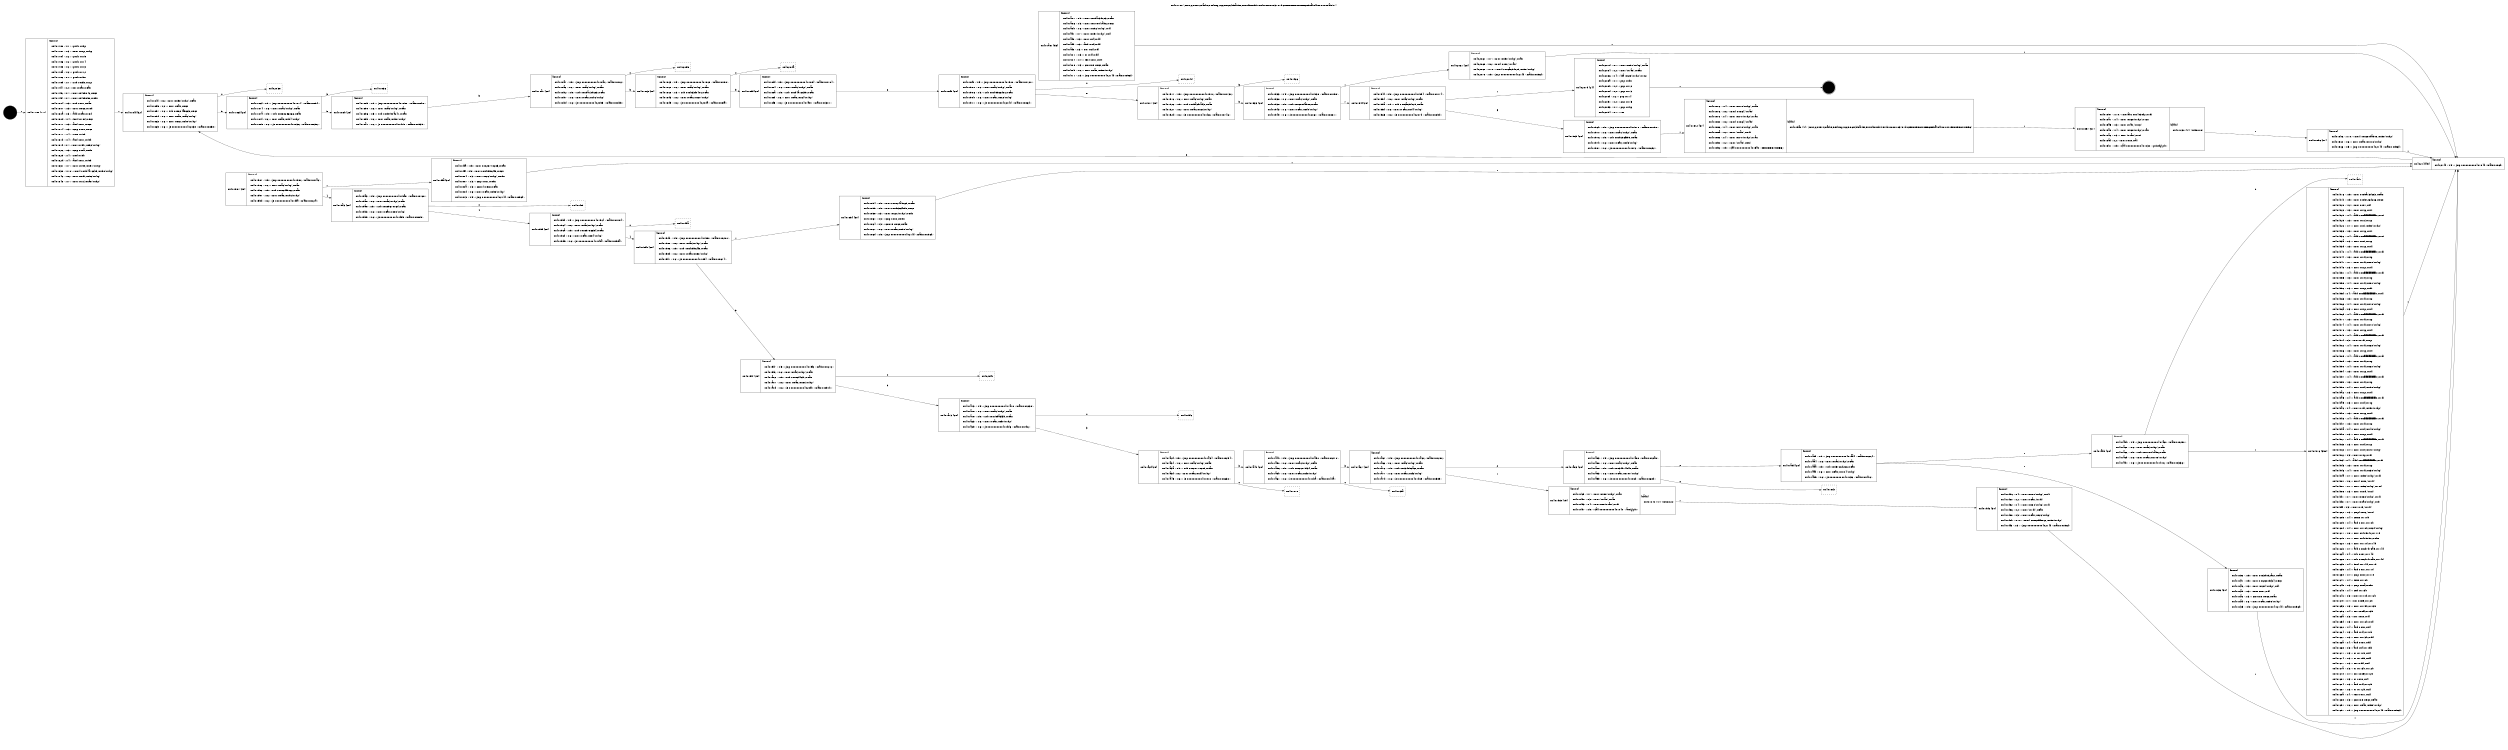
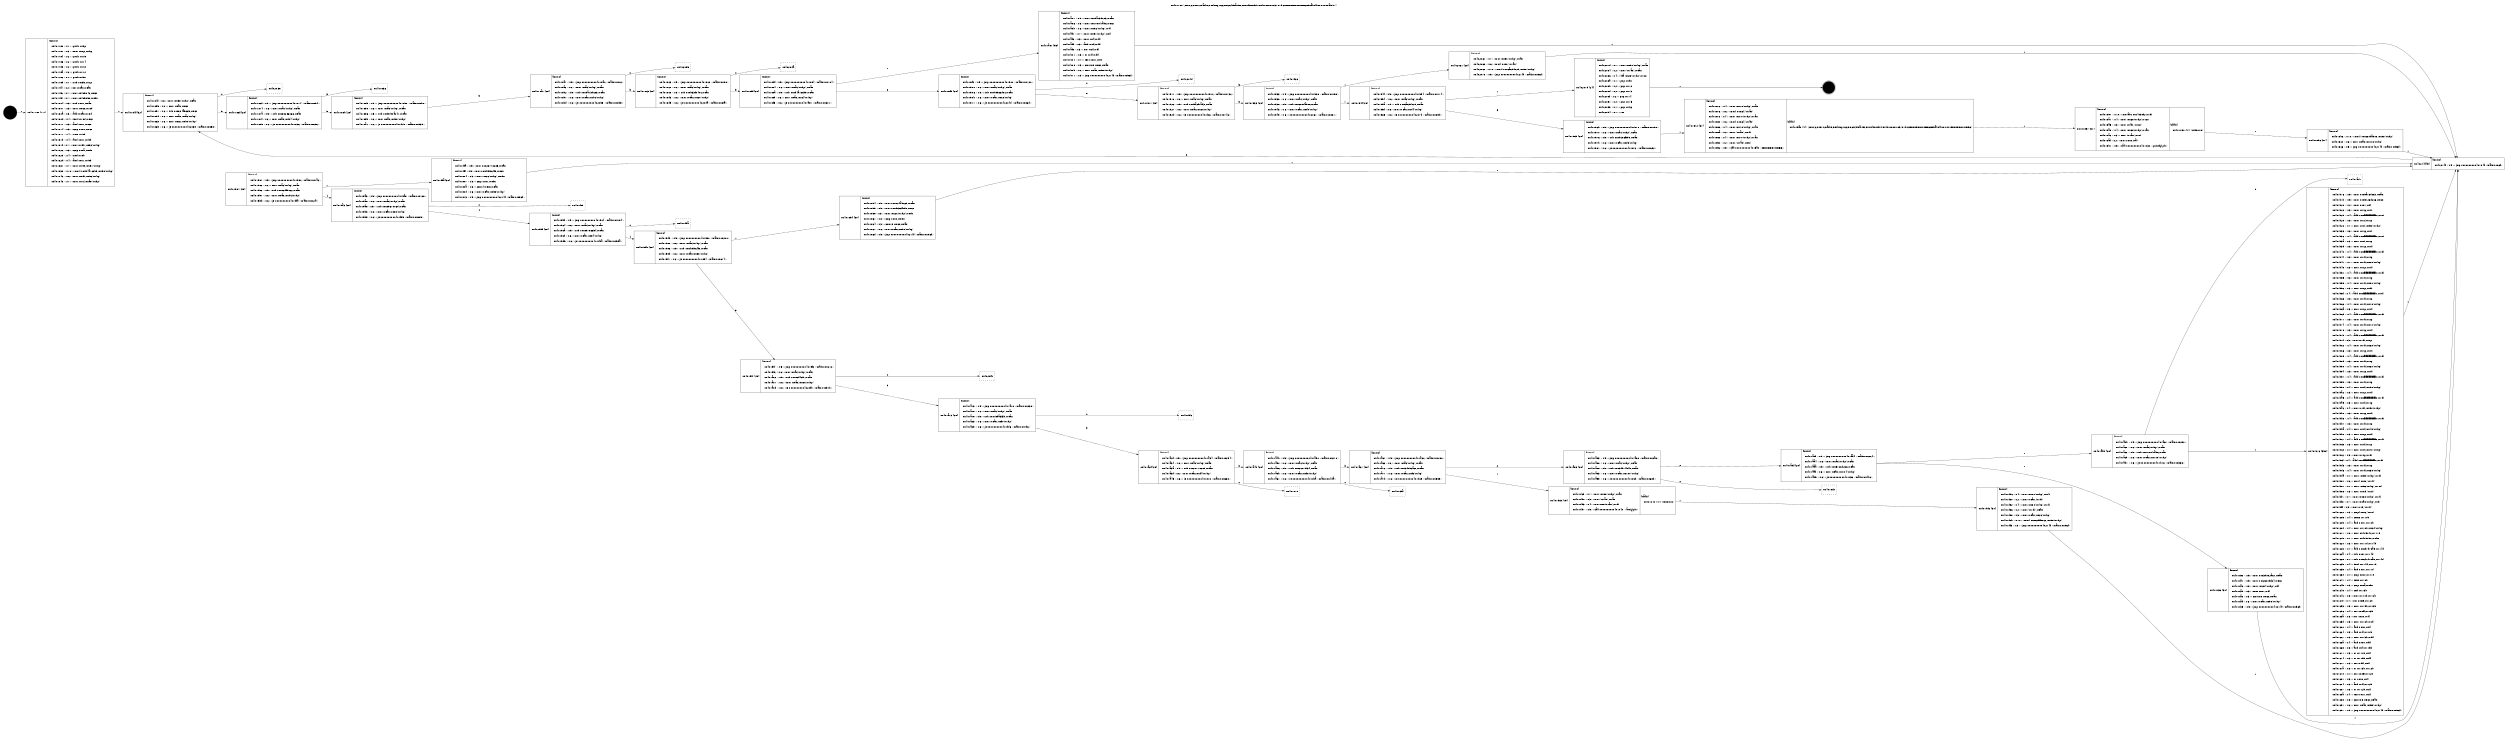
edge "0x4018df [28]" -> "0x401ae1 [53]": added, label "1"
